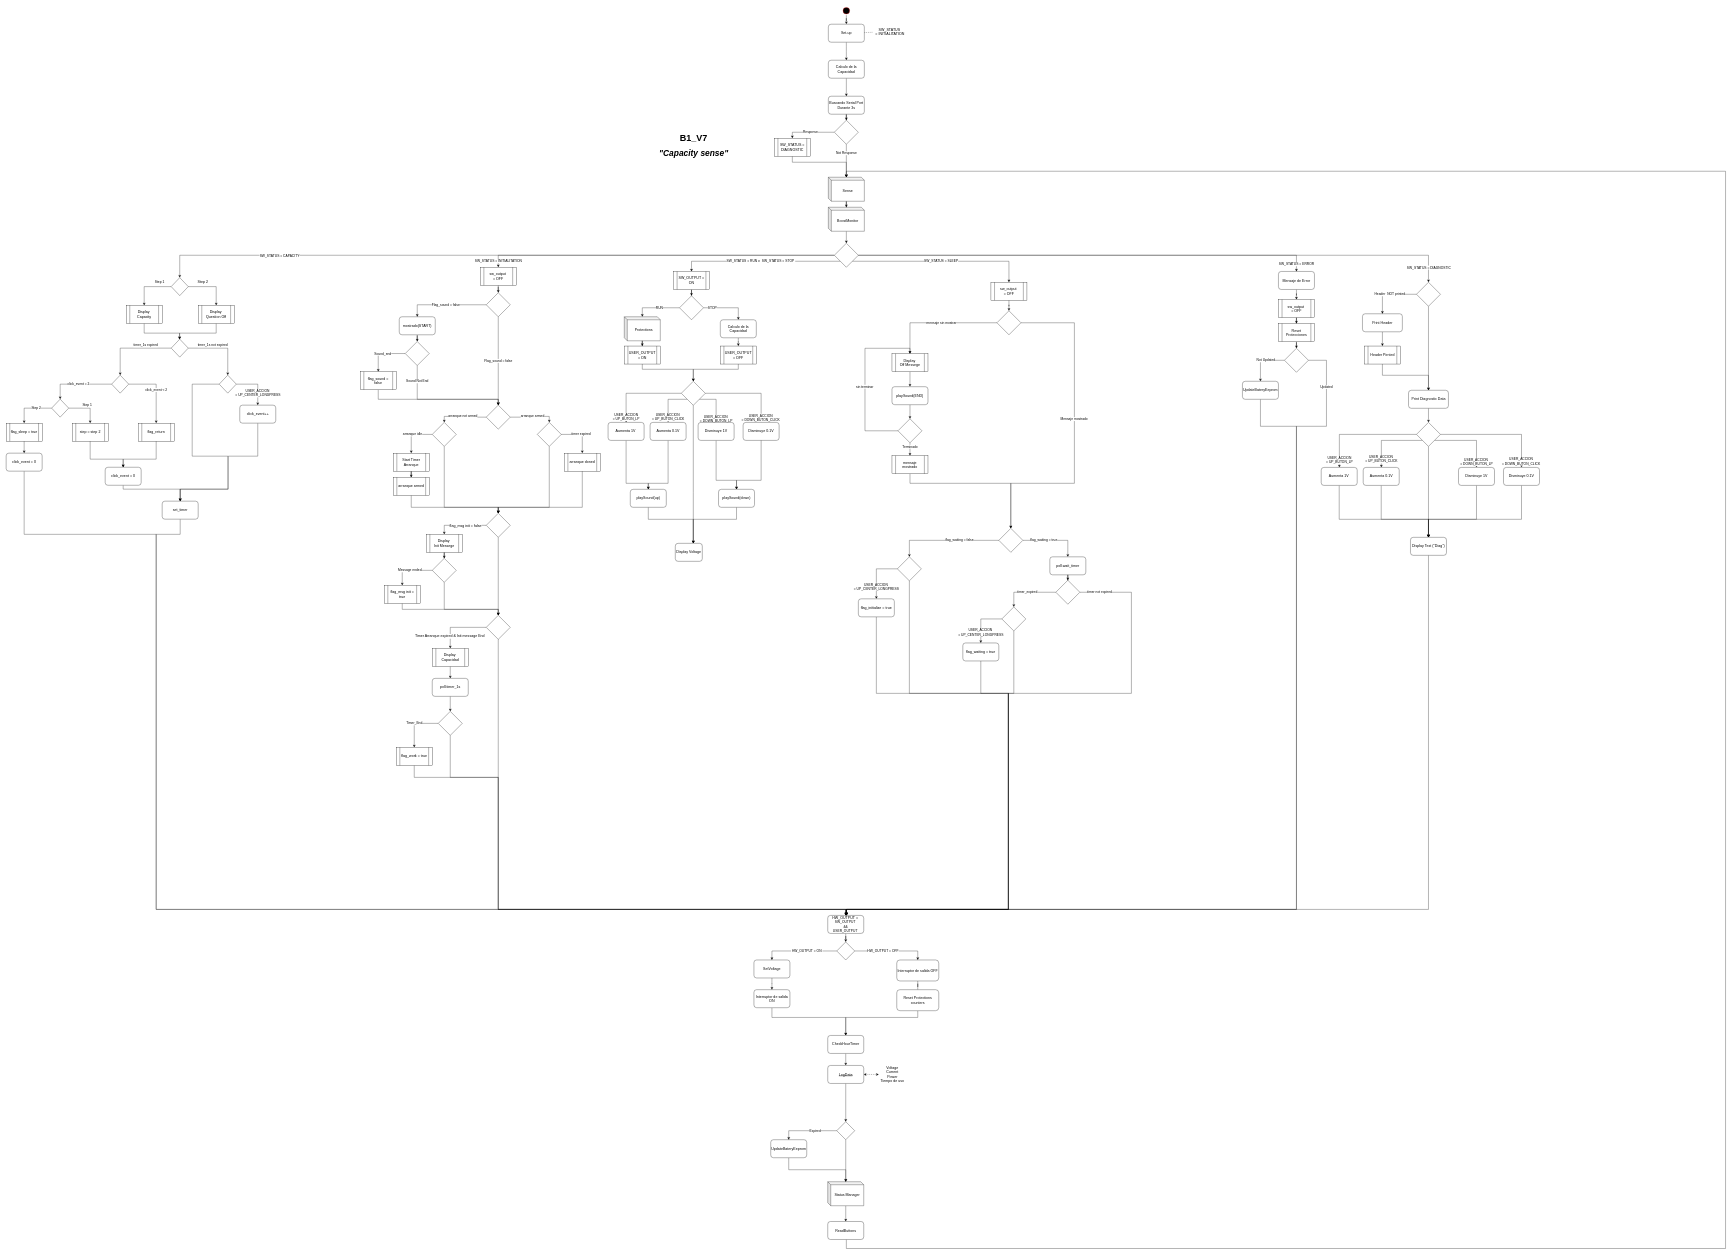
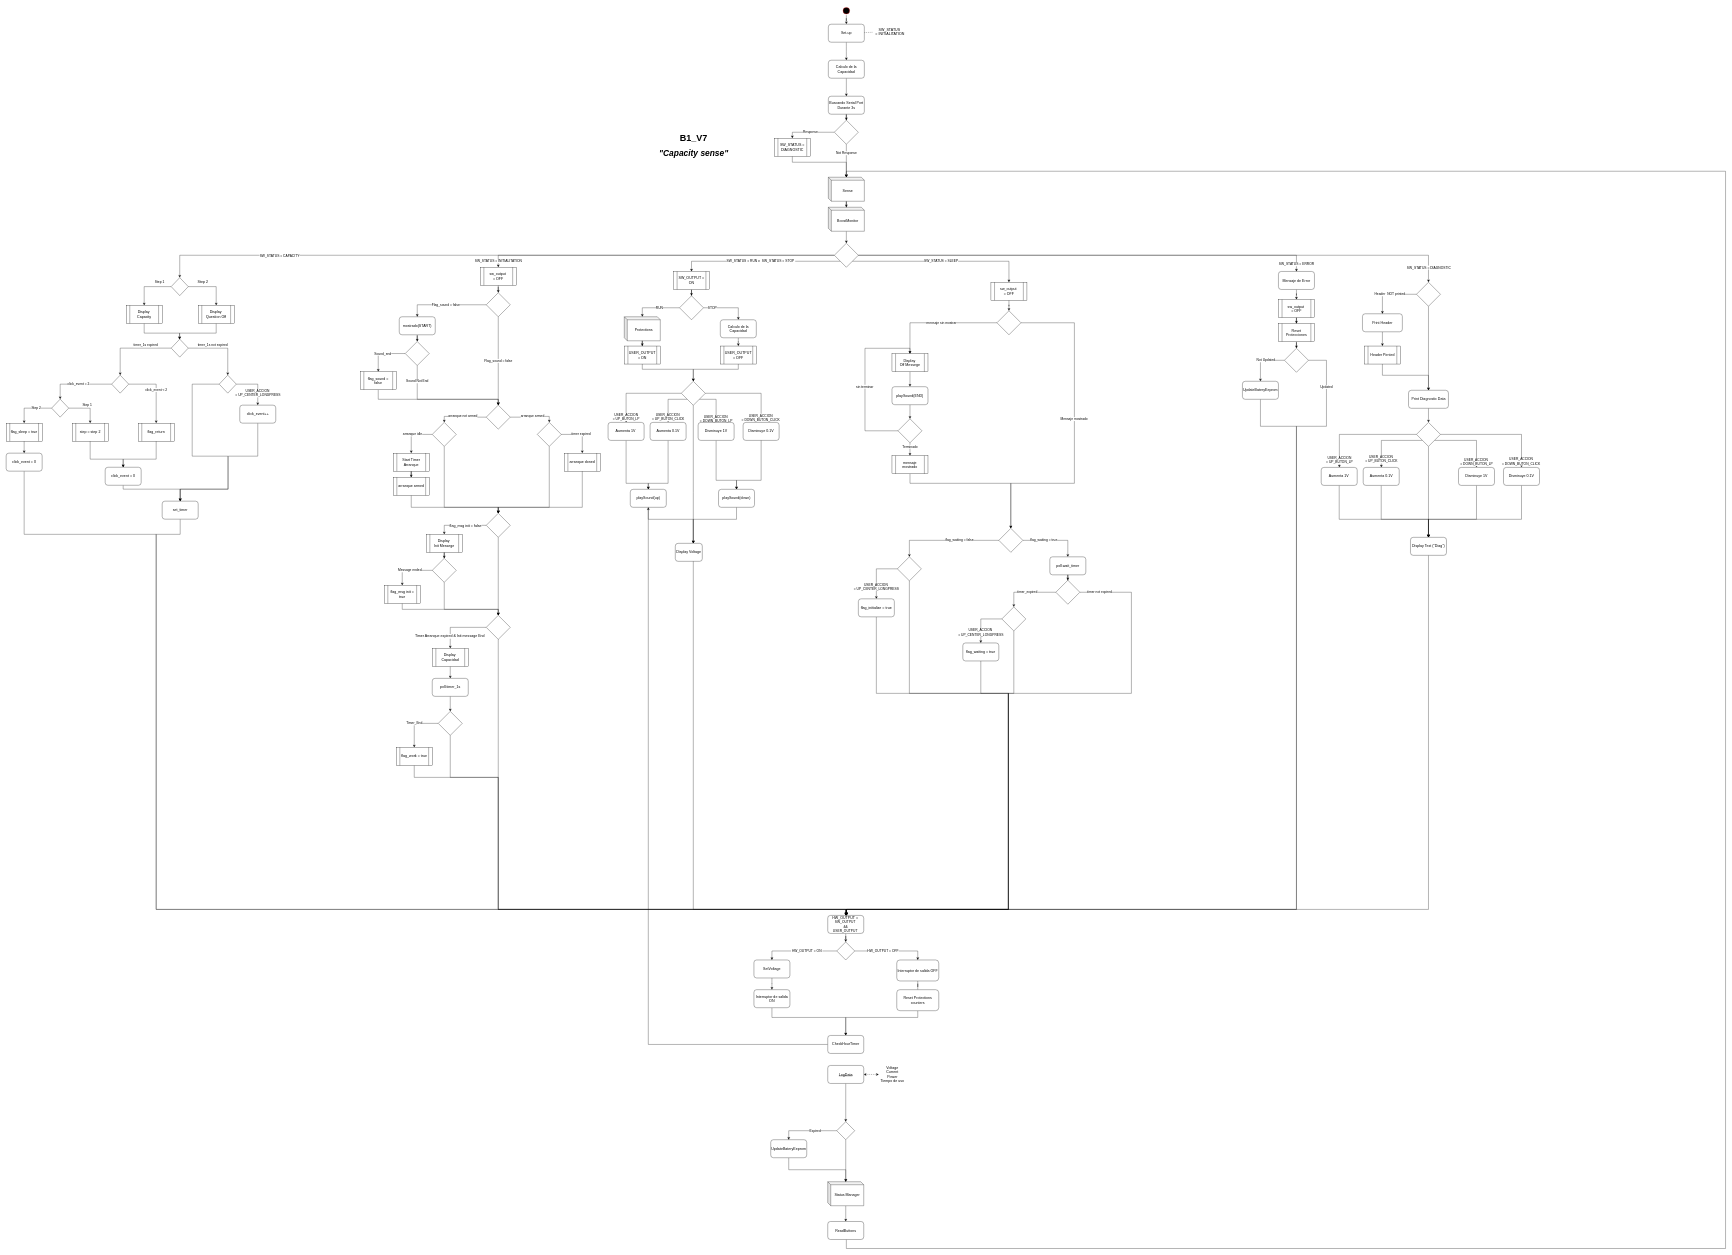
edge "Display Voltage" -> "HW_OUTPUT = SW_OUTPUT && USER_OUTPUT": added
edge "CheckHourTimer" -> "LogData": now "CheckHourTimer" -> "playSound(up)"
